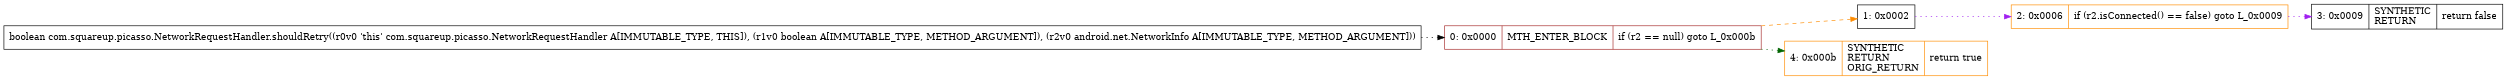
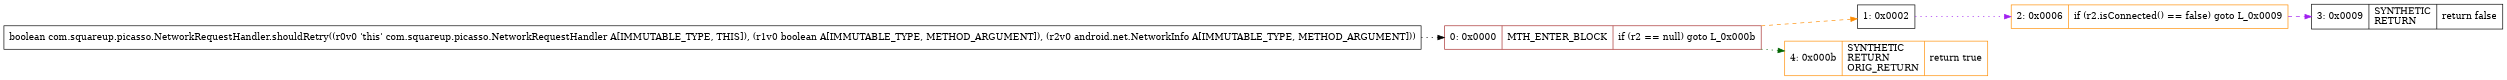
edge "2: 0x0006" -> "3: 0x0009": style dotted -> dashed
